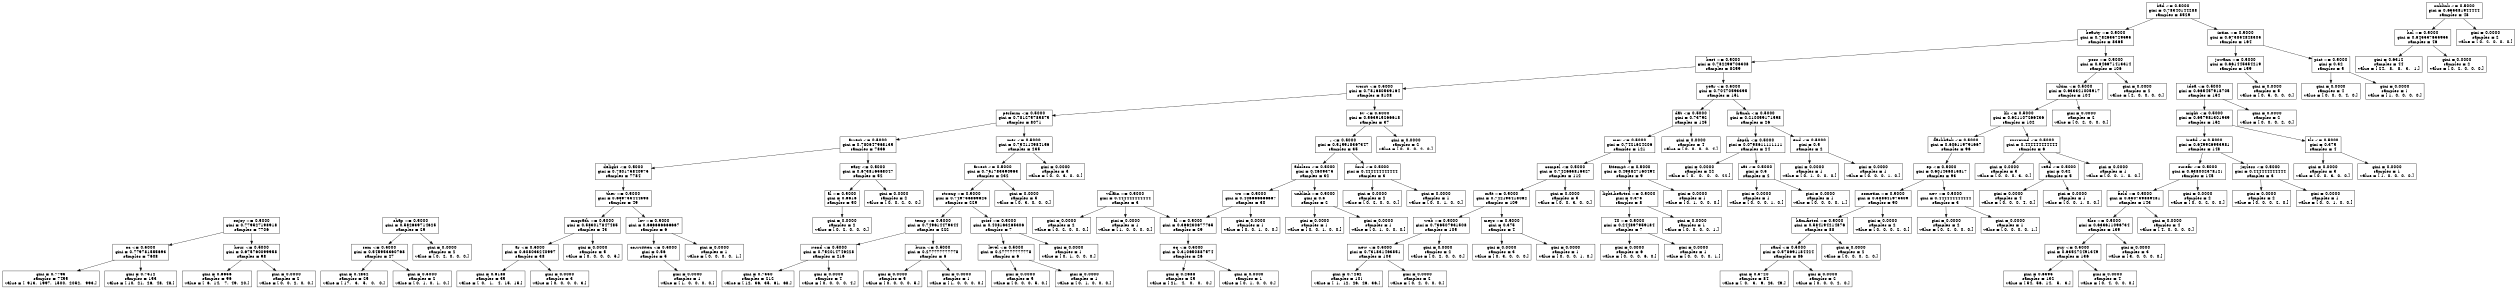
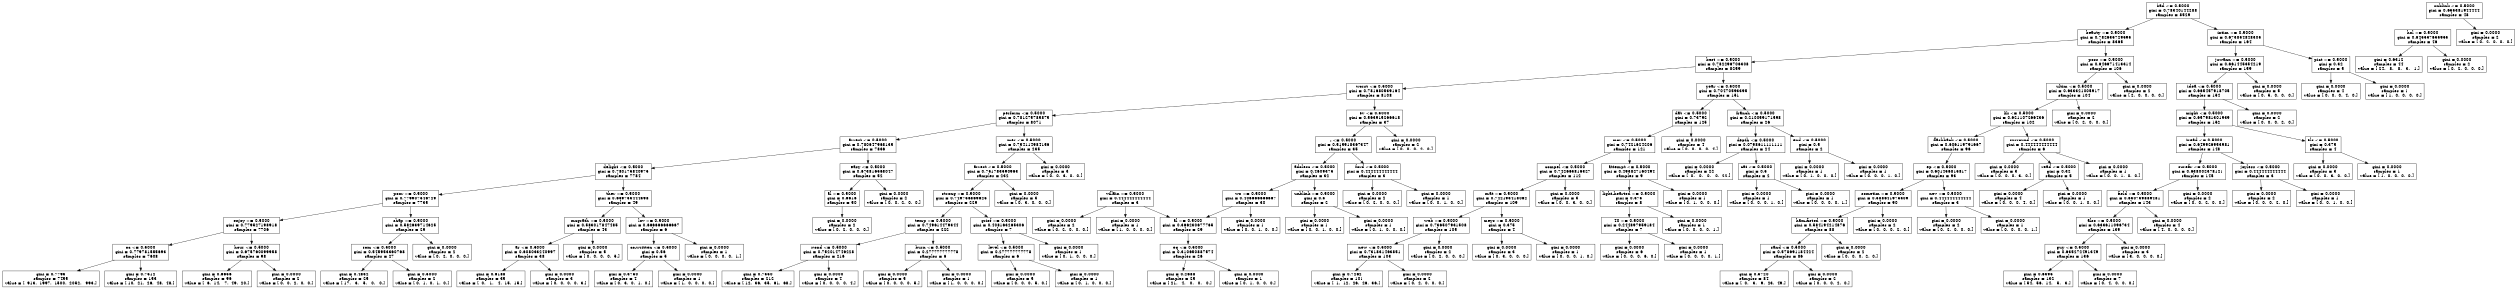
edge "unblink <= 0.5000 gini = 0.655381944444 samples = 48" -> "hol <= 0.5000 gini = 0.645557655955 samples = 46": removed
edge "juwann <= 0.5000 gini = 0.661445354219 samples = 159" -> "idea <= 0.5000 gini = 0.665457918705 samples = 154": added
node "poor <= 0.5000 gini = 0.779907546729 samples = 7735": added
node "gini = 0.3750 samples = 4 value = [ 0.  3.  0.  1.  0.]": added
node "gini = 0.0000 samples = 4 value = [ 0.  4.  0.  0.  0.]": label "gini = 0.0000 samples = 4 value = [ 0.  4.  0.  0.  0.]" -> "gini = 0.0000 samples = 7 value = [ 0.  4.  0.  0.  0.]"
